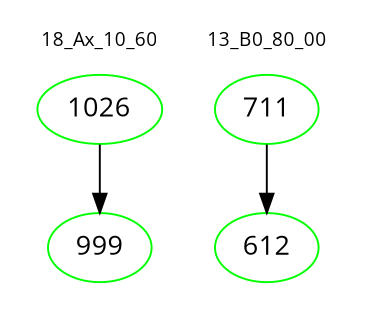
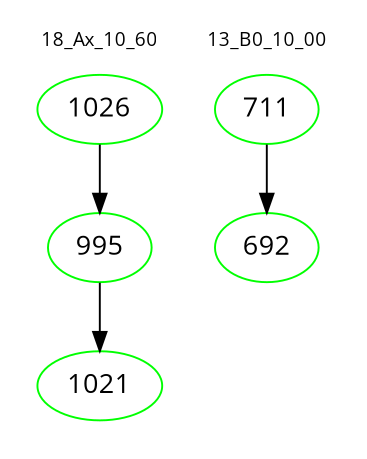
cluster "13_B0_80_00": label "13_B0_80_00" -> "13_B0_10_00"
node "999": label "999" -> "995"
node "612": label "612" -> "692"
node "1021": added
